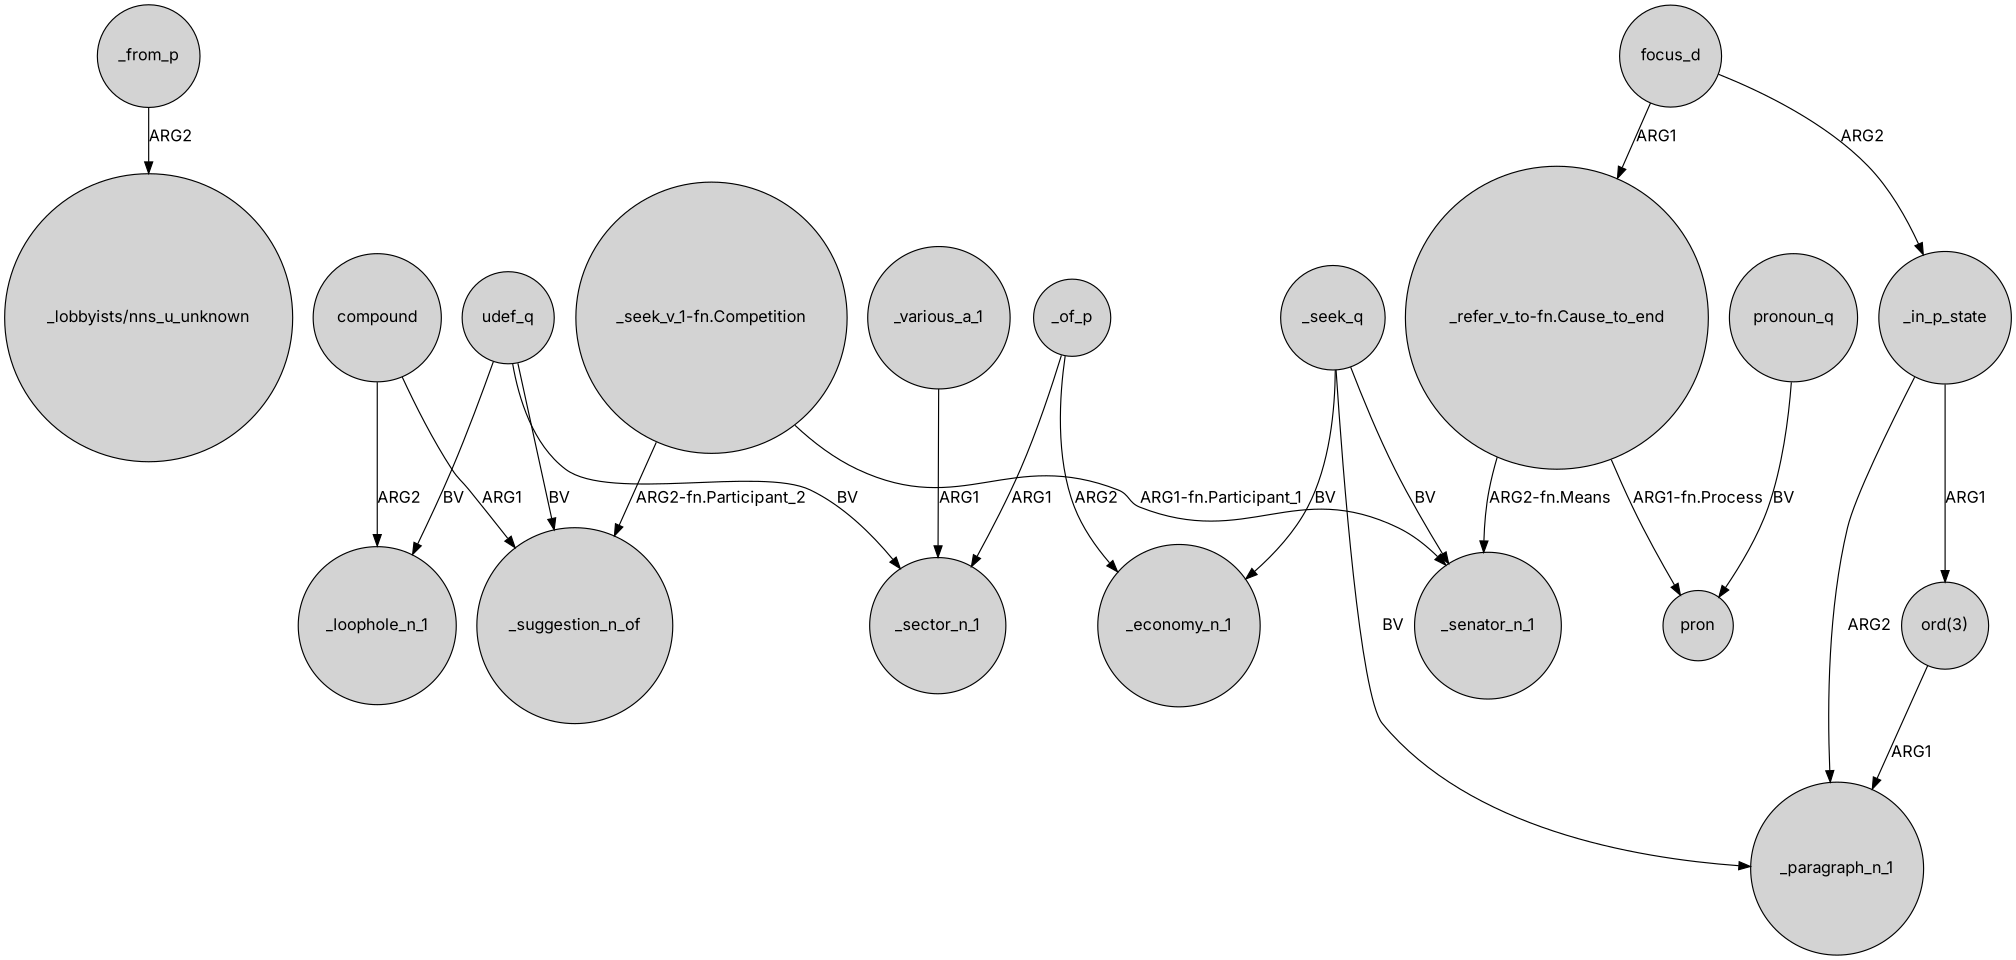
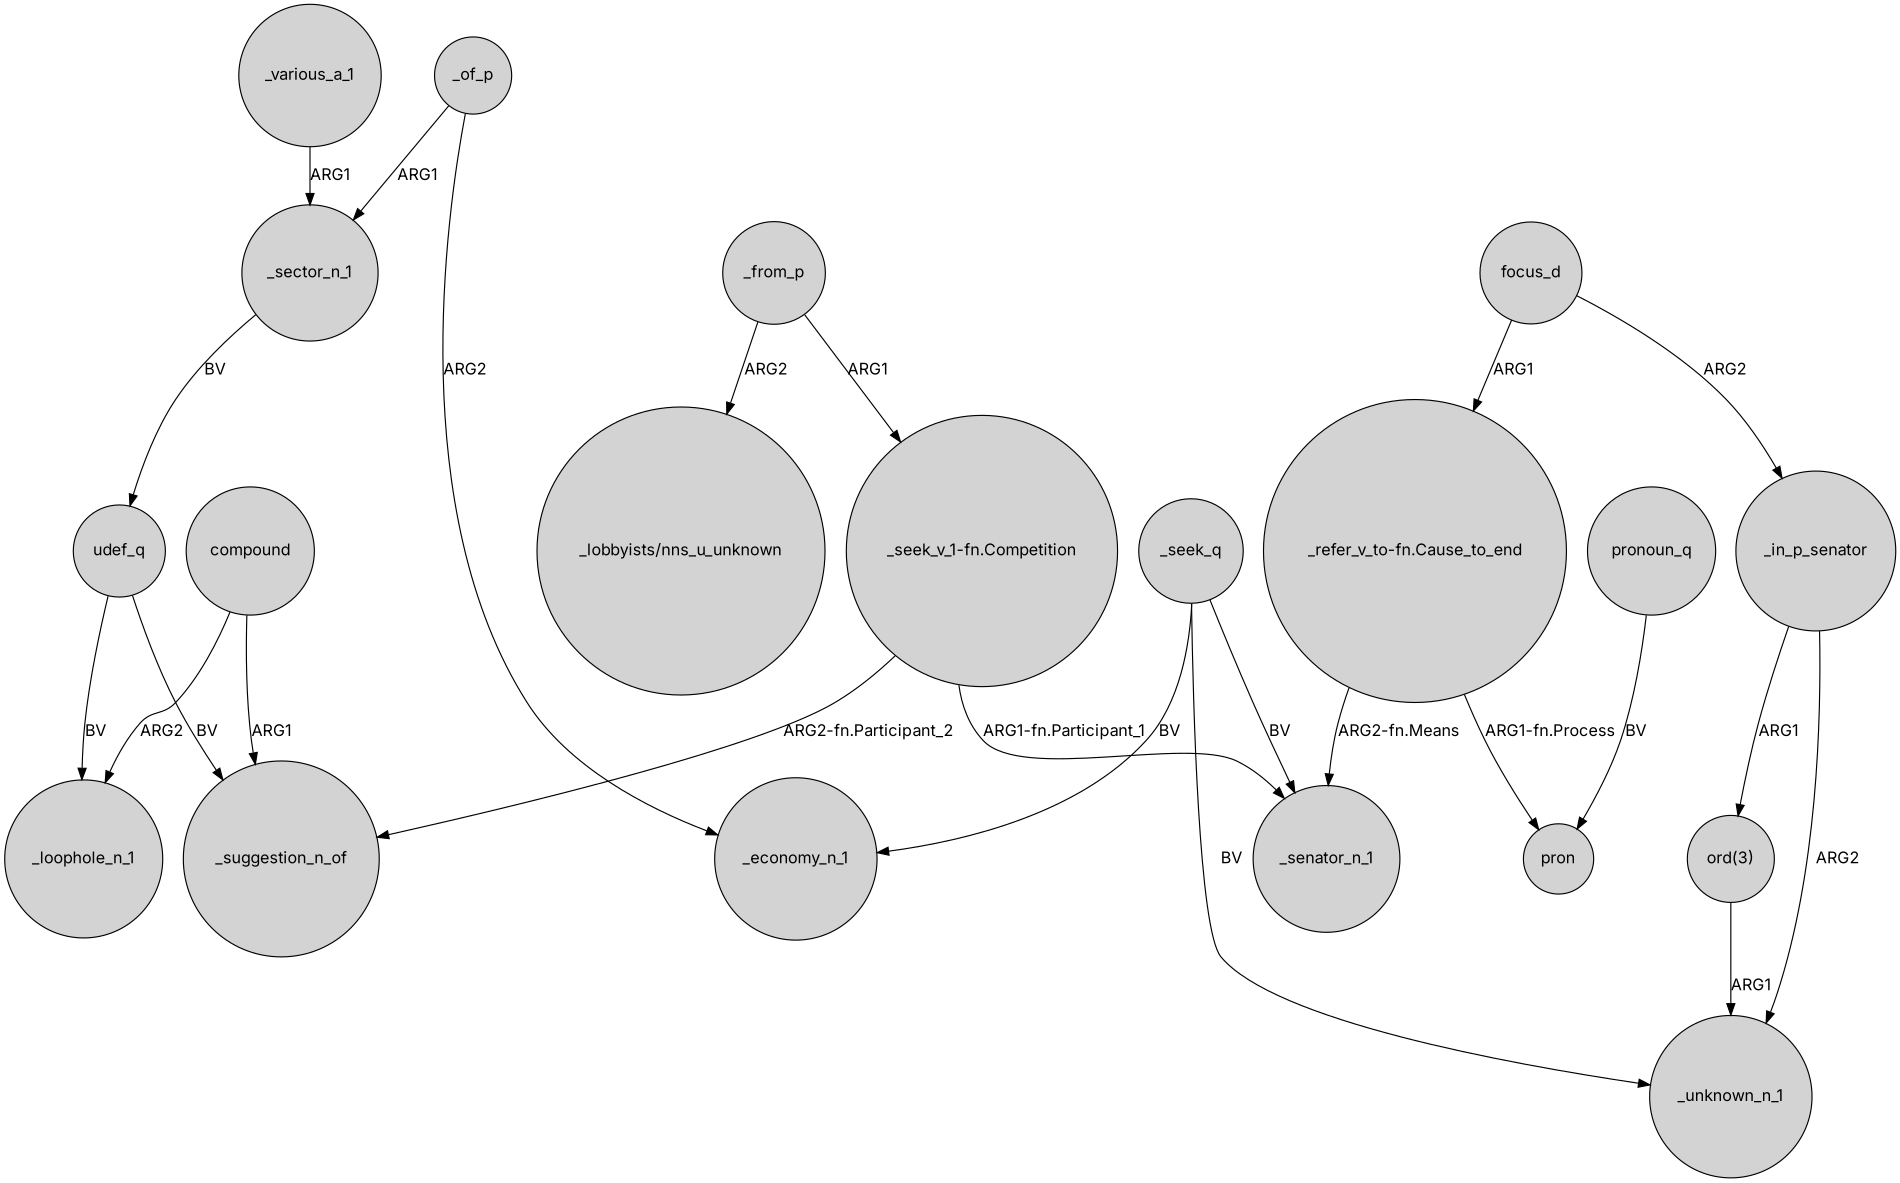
node "_in_p_state": label "_in_p_state" -> "_in_p_senator"
edge "_from_p" -> "_seek_v_1-fn.Competition": added, label "ARG1"
edge "udef_q" -> "_sector_n_1": reversed
node "_paragraph_n_1": label "_paragraph_n_1" -> "_unknown_n_1"
